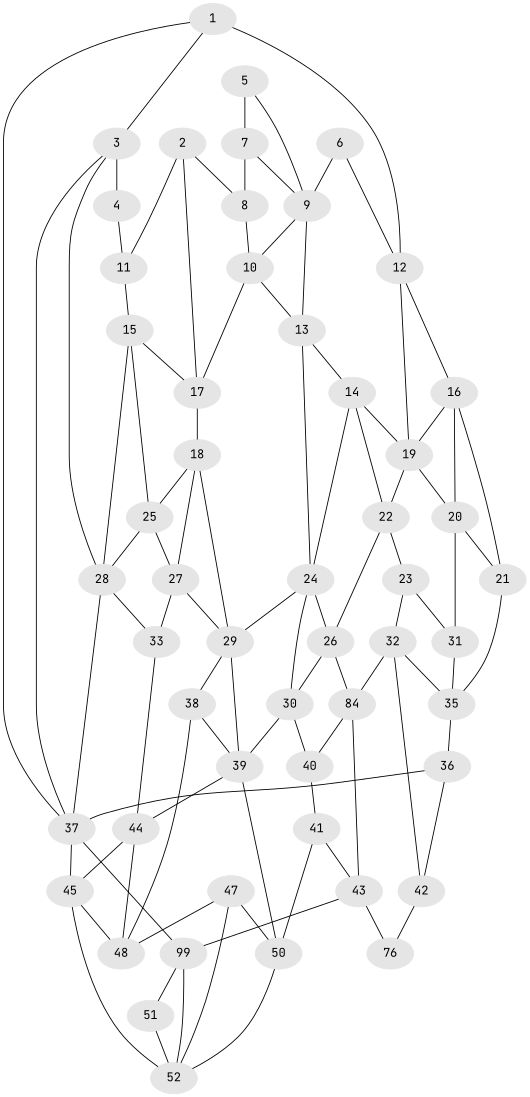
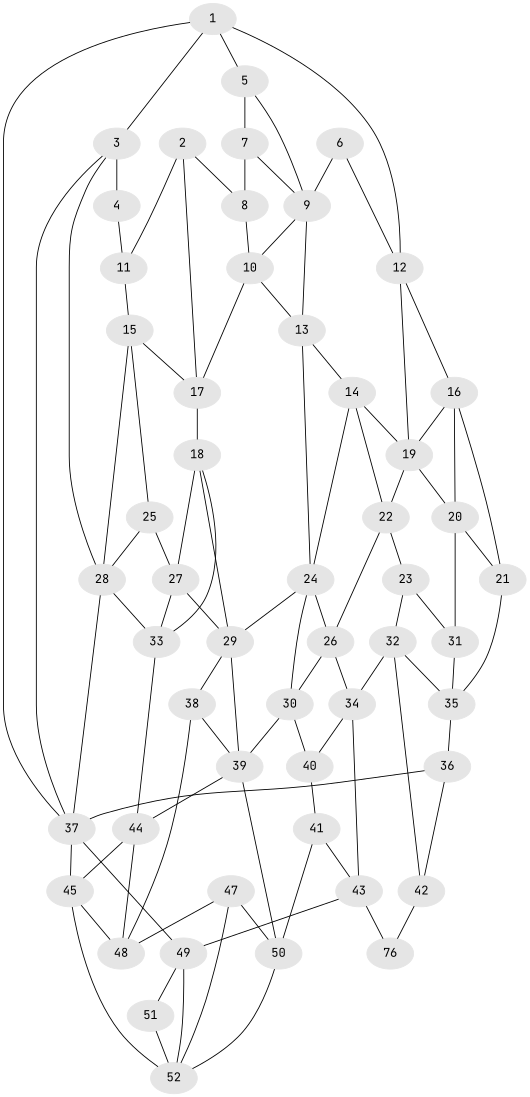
edge "1" -- "5": added
edge "18" -- "25": now "18" -- "33"
node "84": label "84" -> "34"
node "99": label "99" -> "49"
